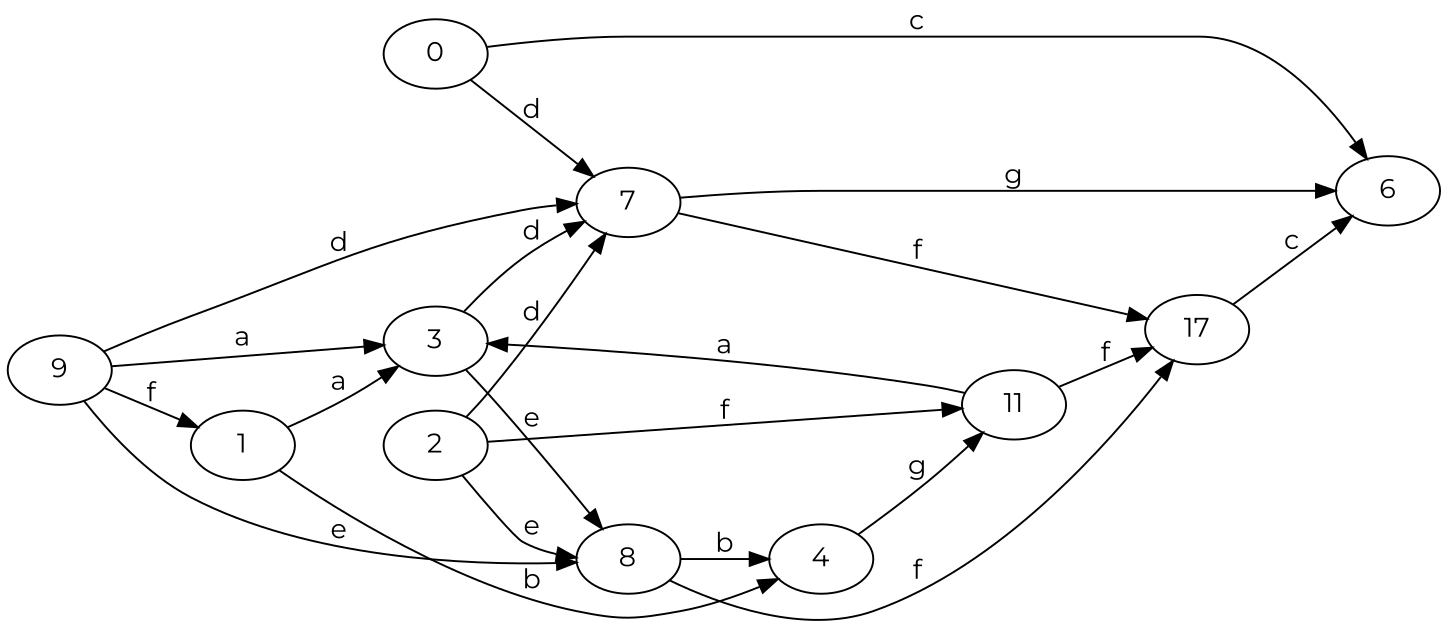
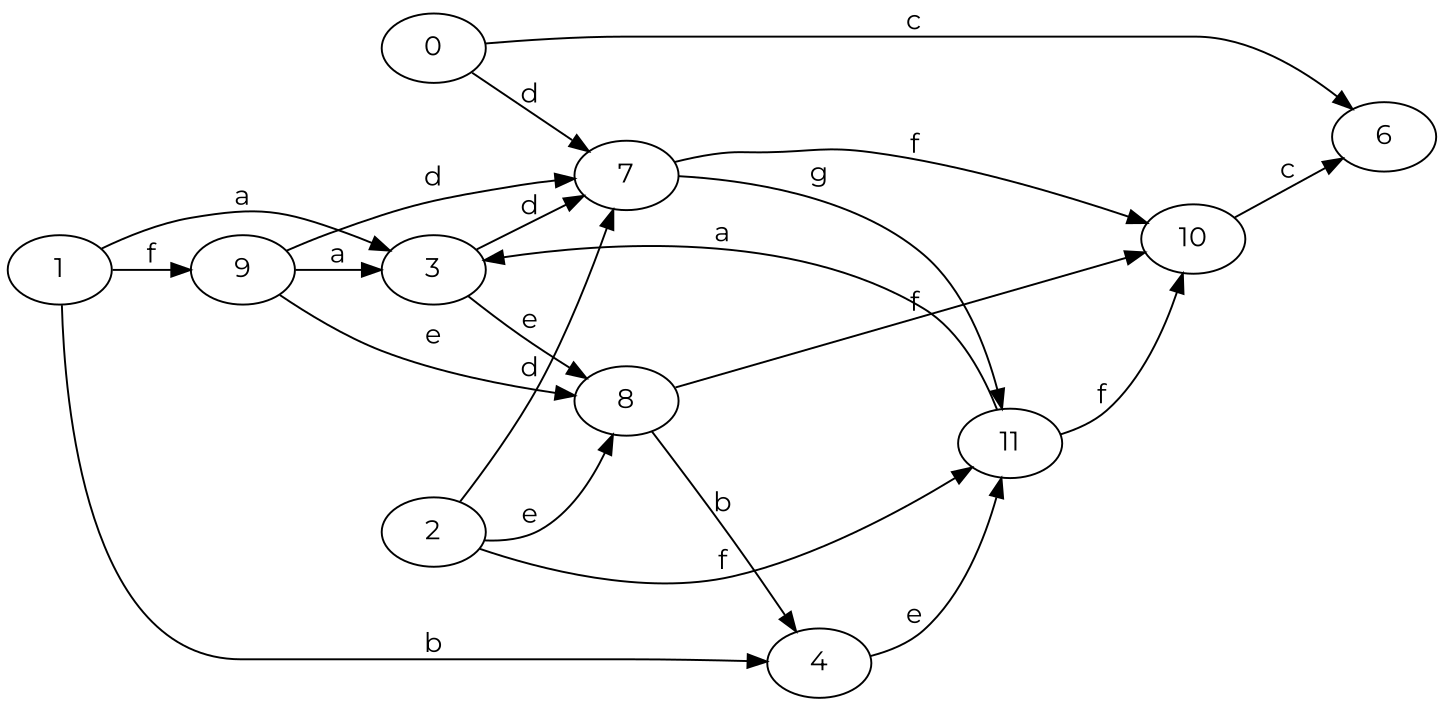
edge "7" -> "6": now "7" -> "11"
node "17": label "17" -> "10"
edge "9" -> "1": reversed
edge "4" -> "11": label "g" -> "e"
